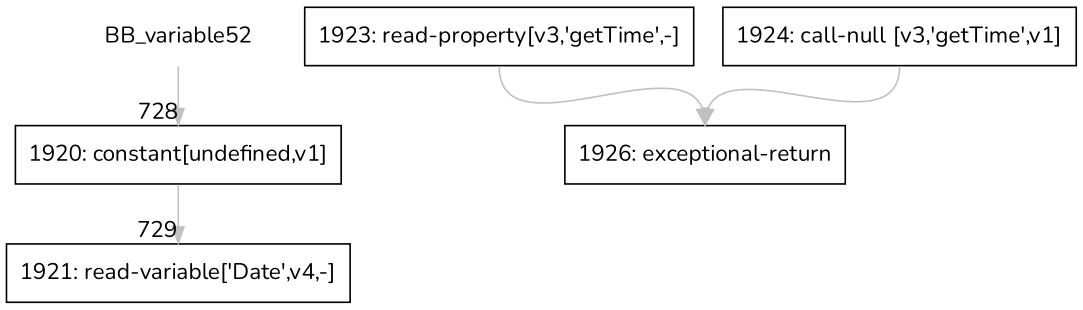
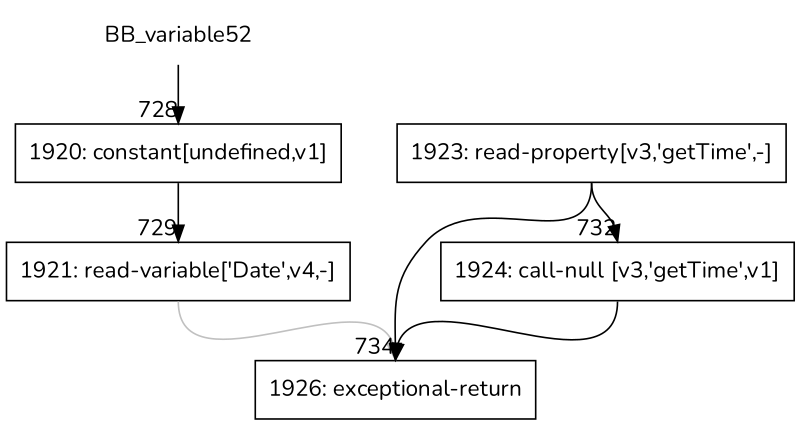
edge "BB_variable52" -> "1920: constant[undefined,v1]": color gray -> black
edge "1923: read-property[v3,'getTime',-]" -> "1926: exceptional-return": color gray -> black
edge "1924: call-null [v3,'getTime',v1]" -> "1926: exceptional-return": color gray -> black
edge "1920: constant[undefined,v1]" -> "1921: read-variable['Date',v4,-]": color gray -> black
edge "1923: read-property[v3,'getTime',-]" -> "1924: call-null [v3,'getTime',v1]": added
edge "1921: read-variable['Date',v4,-]" -> "1926: exceptional-return": added
